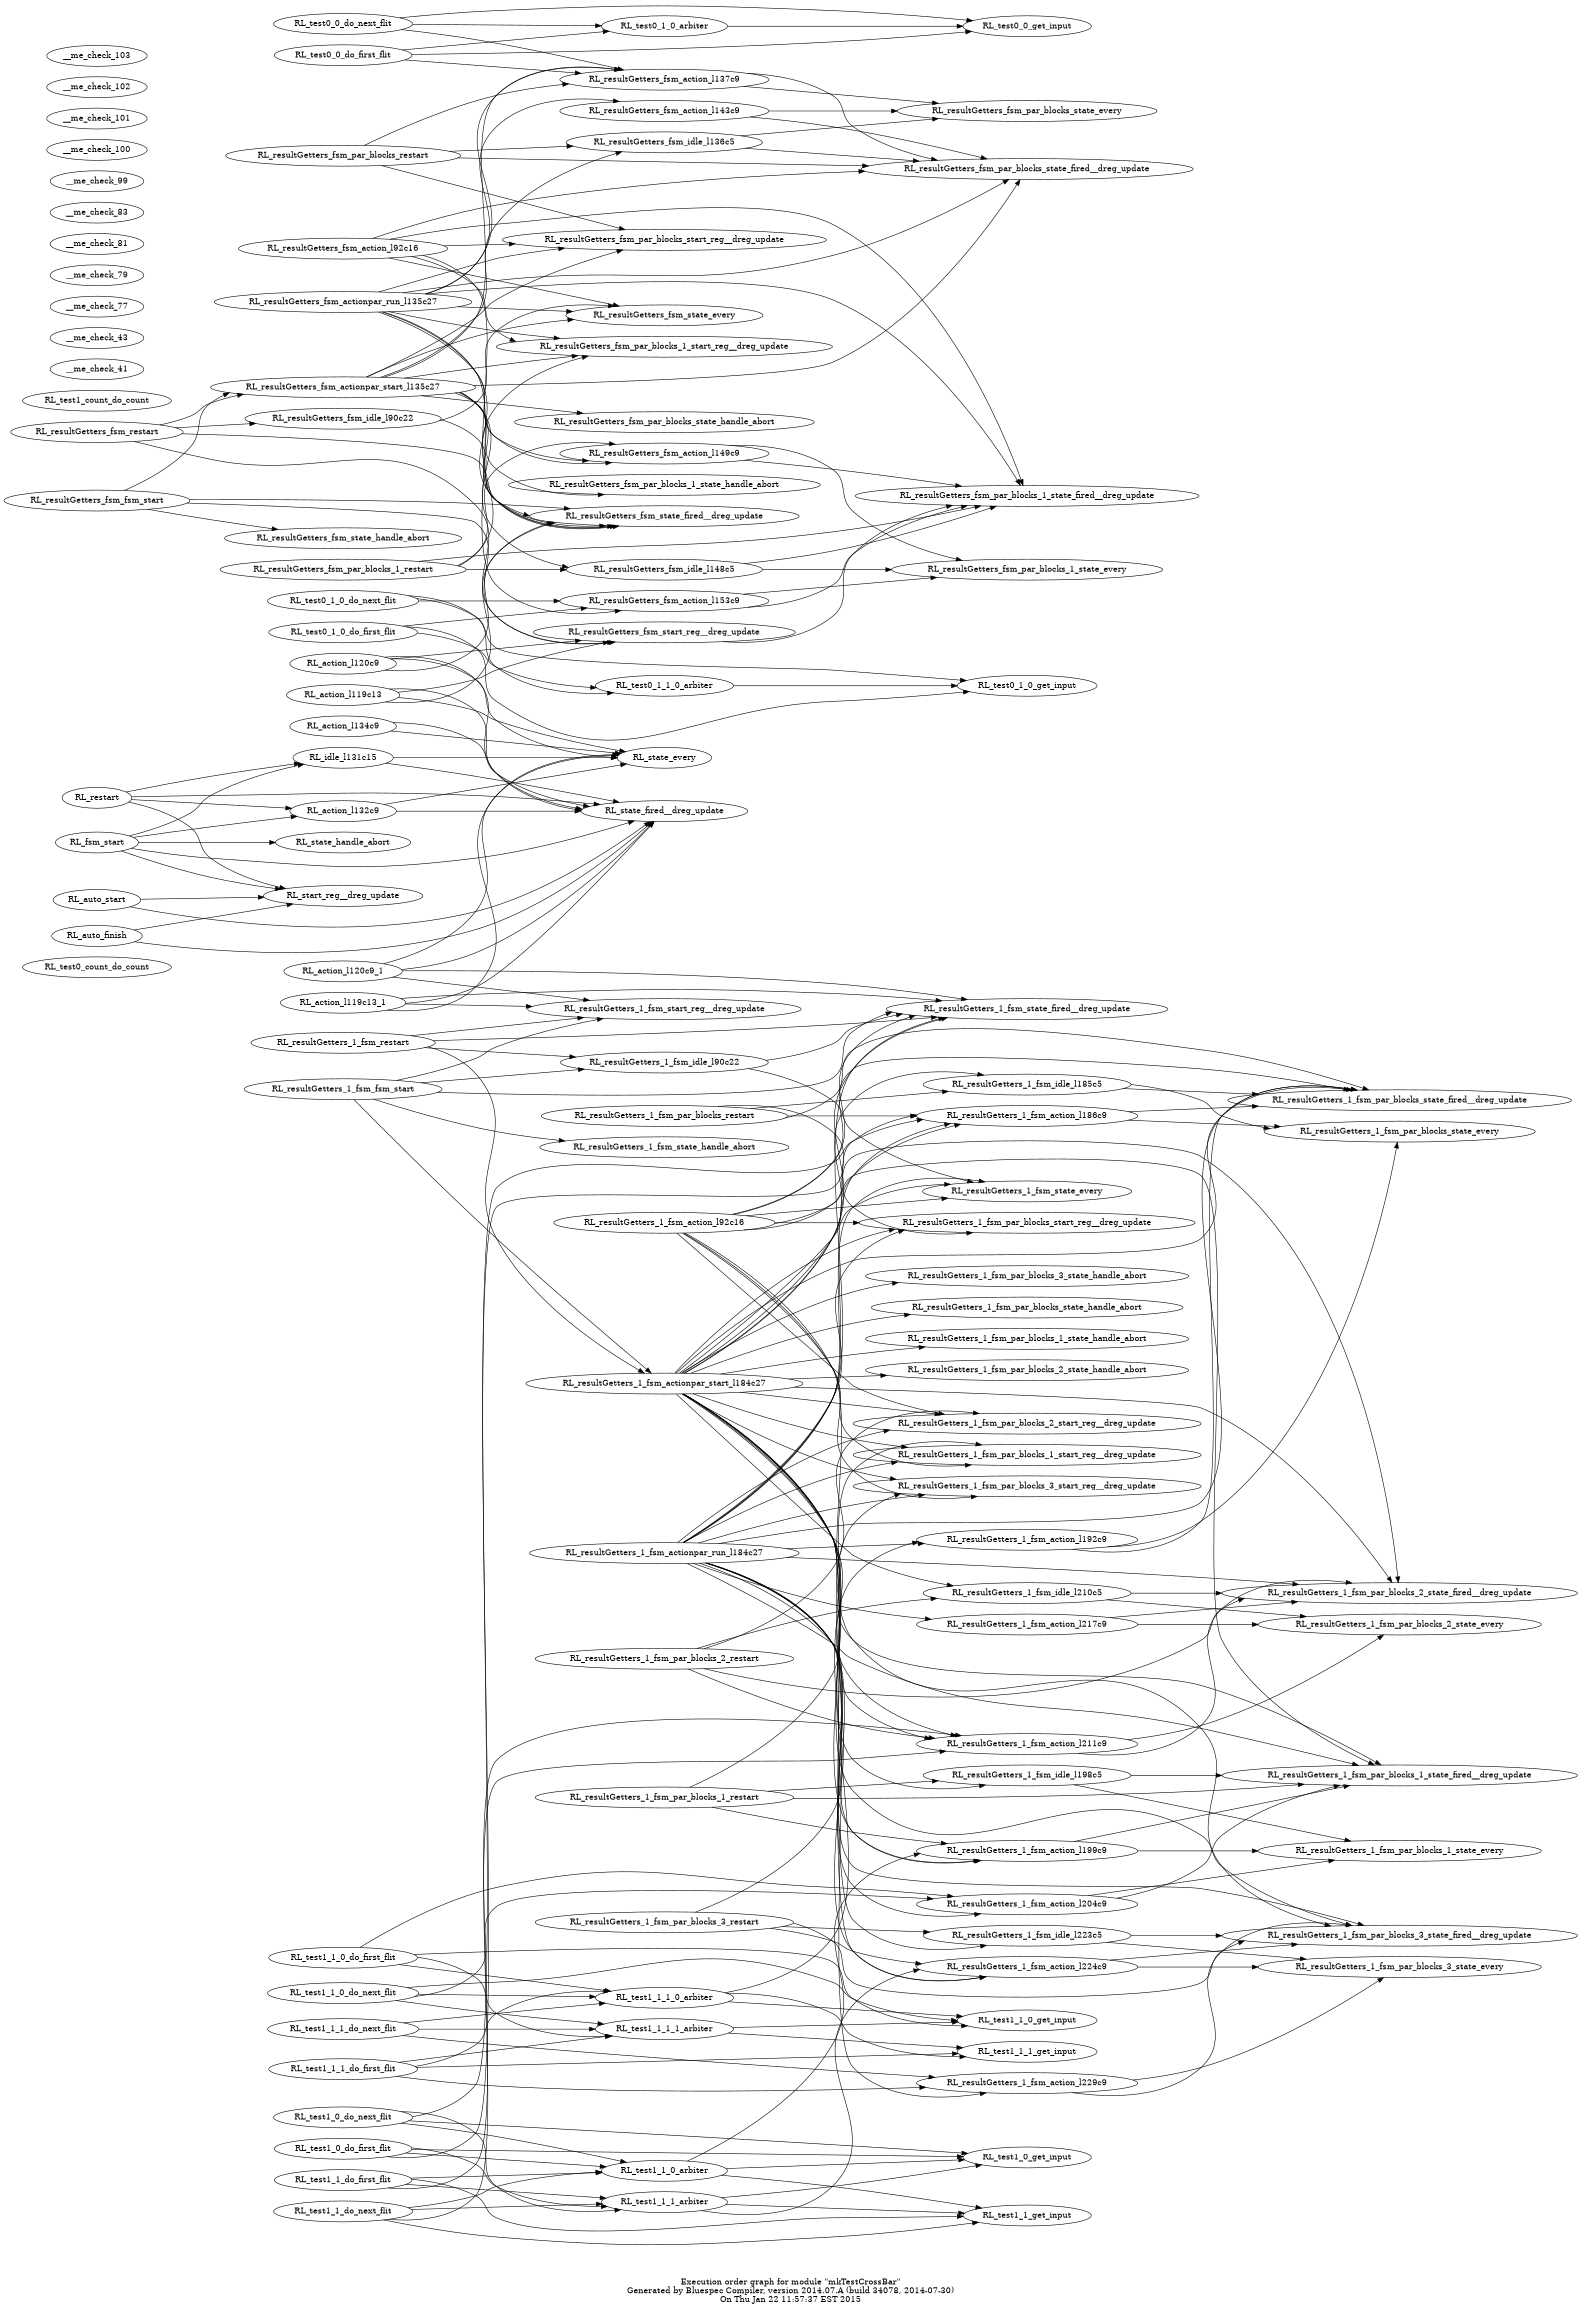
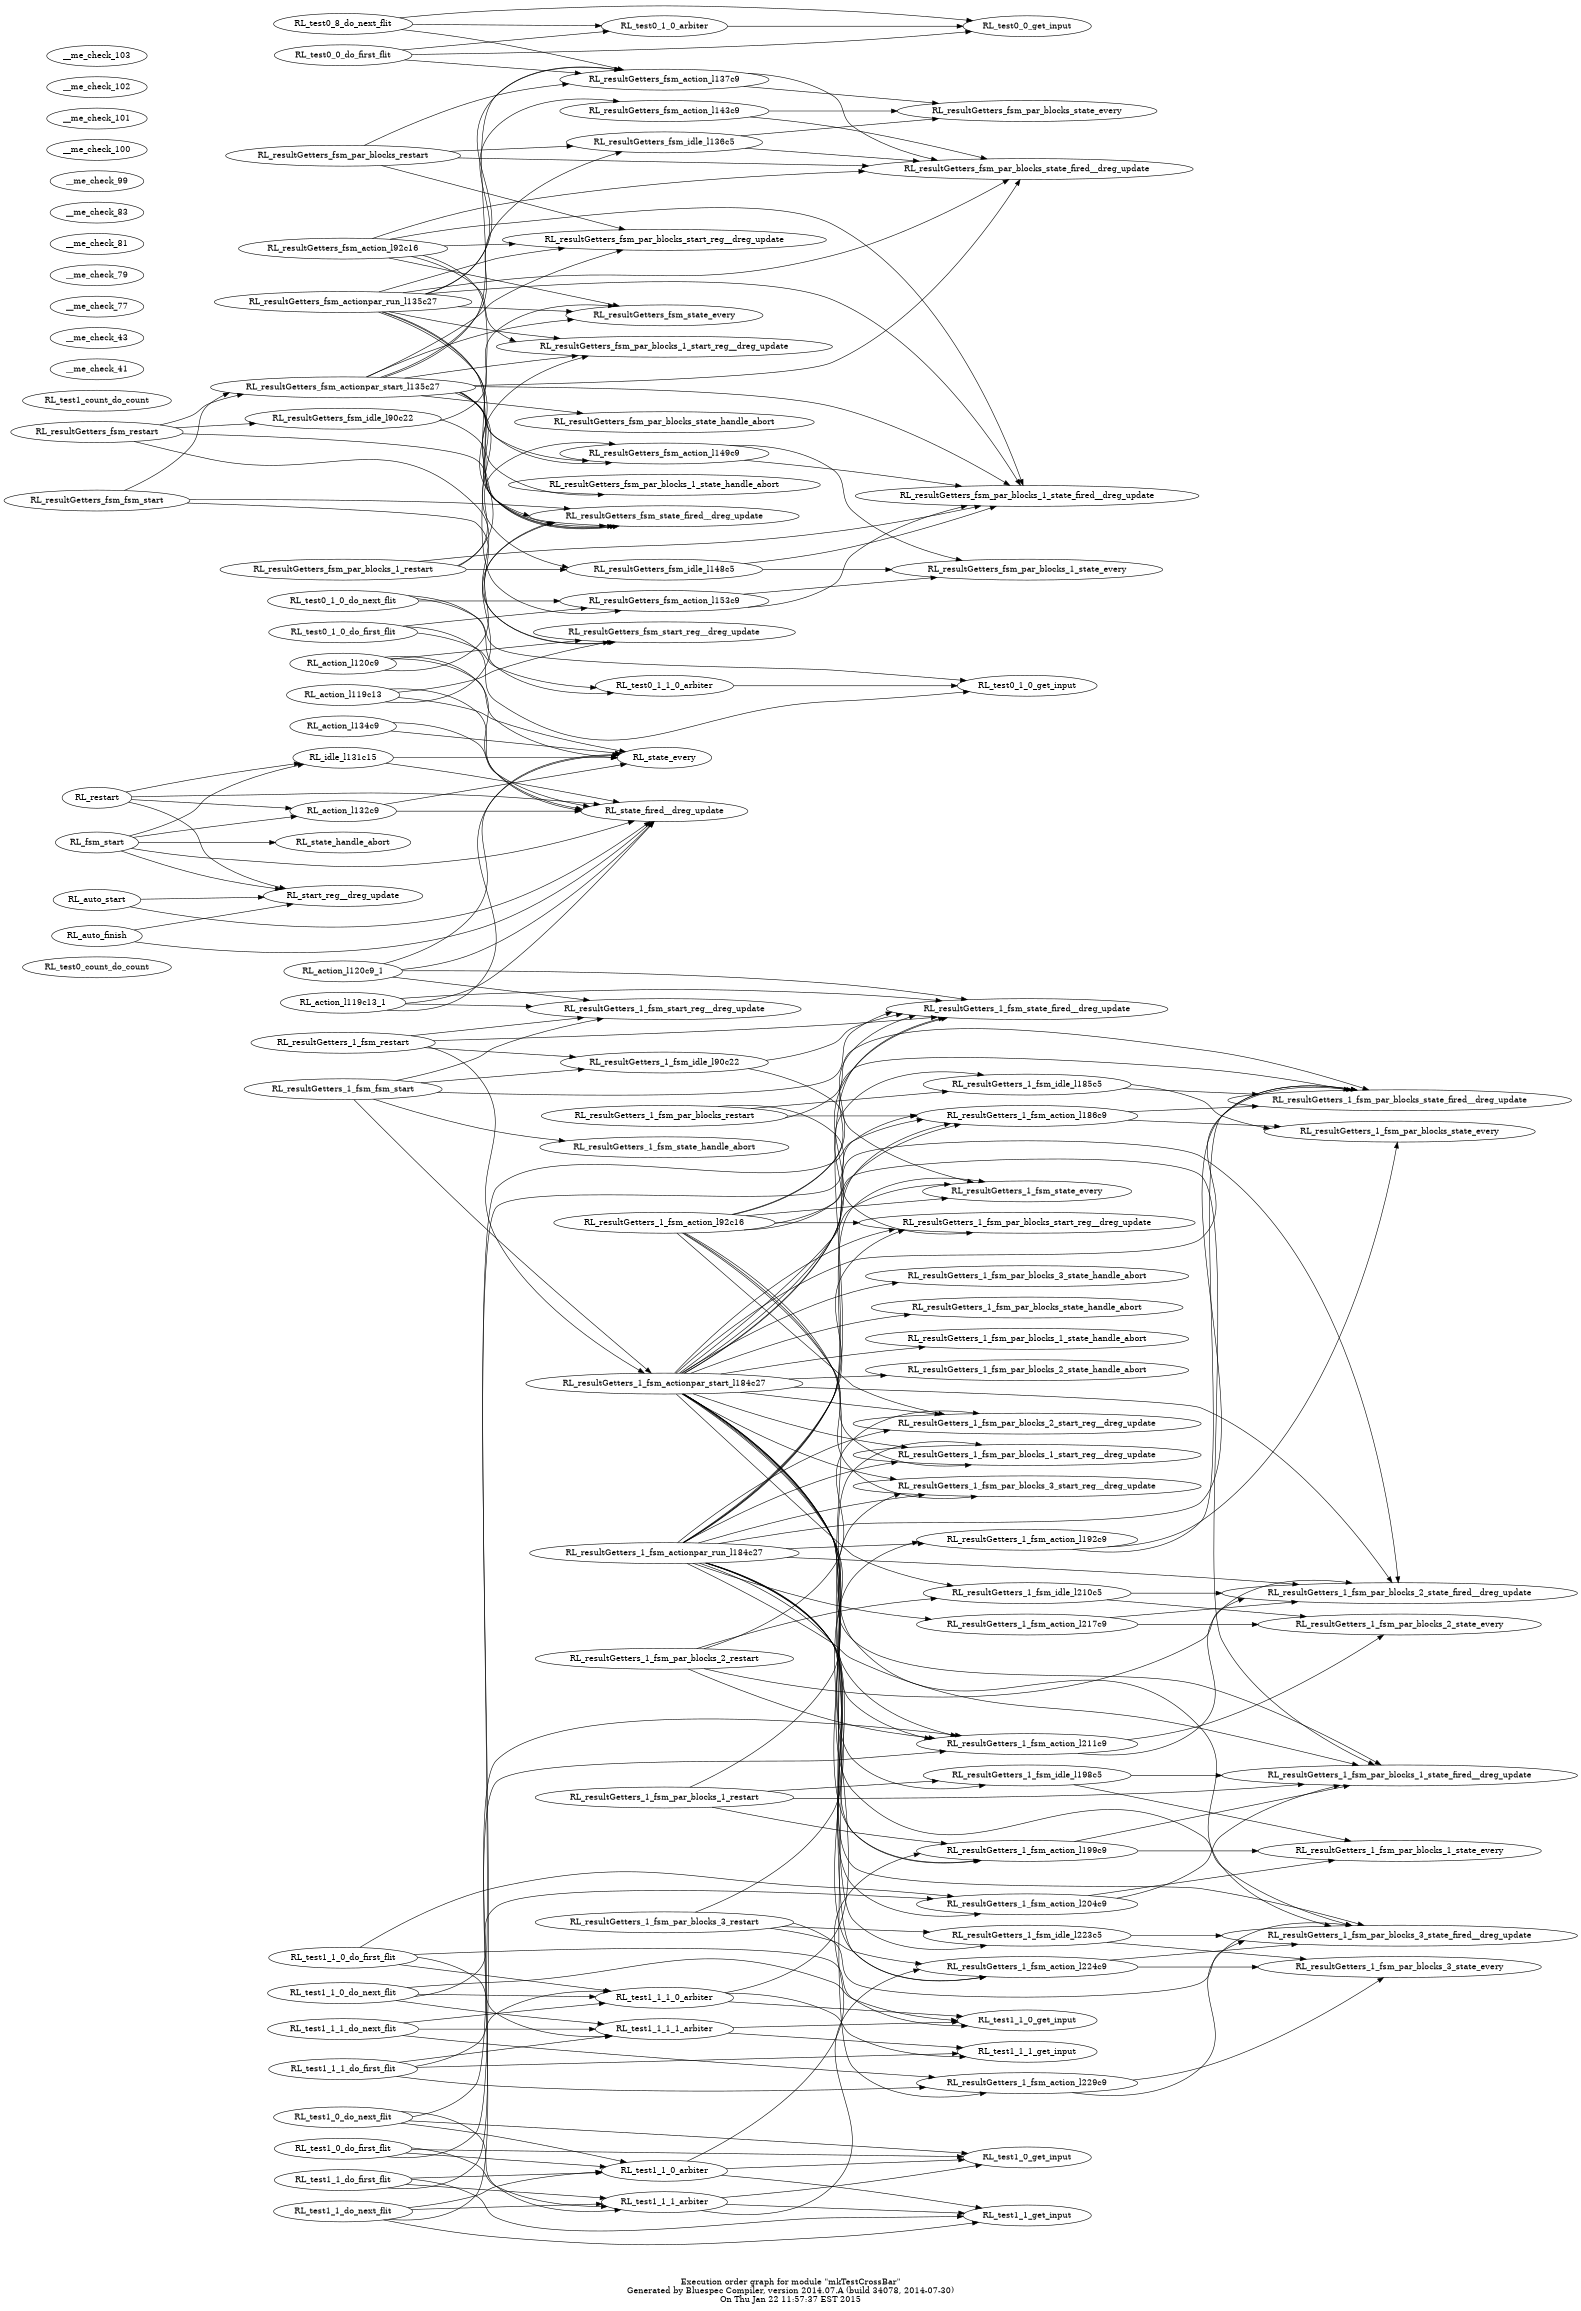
node "RL_test0_0_do_next_flit": label "RL_test0_0_do_next_flit" -> "RL_test0_8_do_next_flit"
node "RL_resultGetters_fsm_state_handle_abort": removed
edge "RL_resultGetters_fsm_start_reg__dreg_update" -> "RL_resultGetters_fsm_par_blocks_1_state_fired__dreg_update": now "RL_resultGetters_fsm_actionpar_start_l135c27" -> "RL_resultGetters_fsm_par_blocks_1_state_fired__dreg_update"
